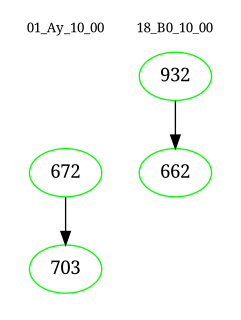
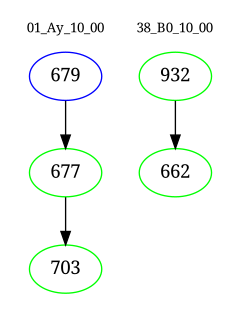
cluster "18_B0_10_00": label "18_B0_10_00" -> "38_B0_10_00"
node "679": added
node "672": label "672" -> "677"
